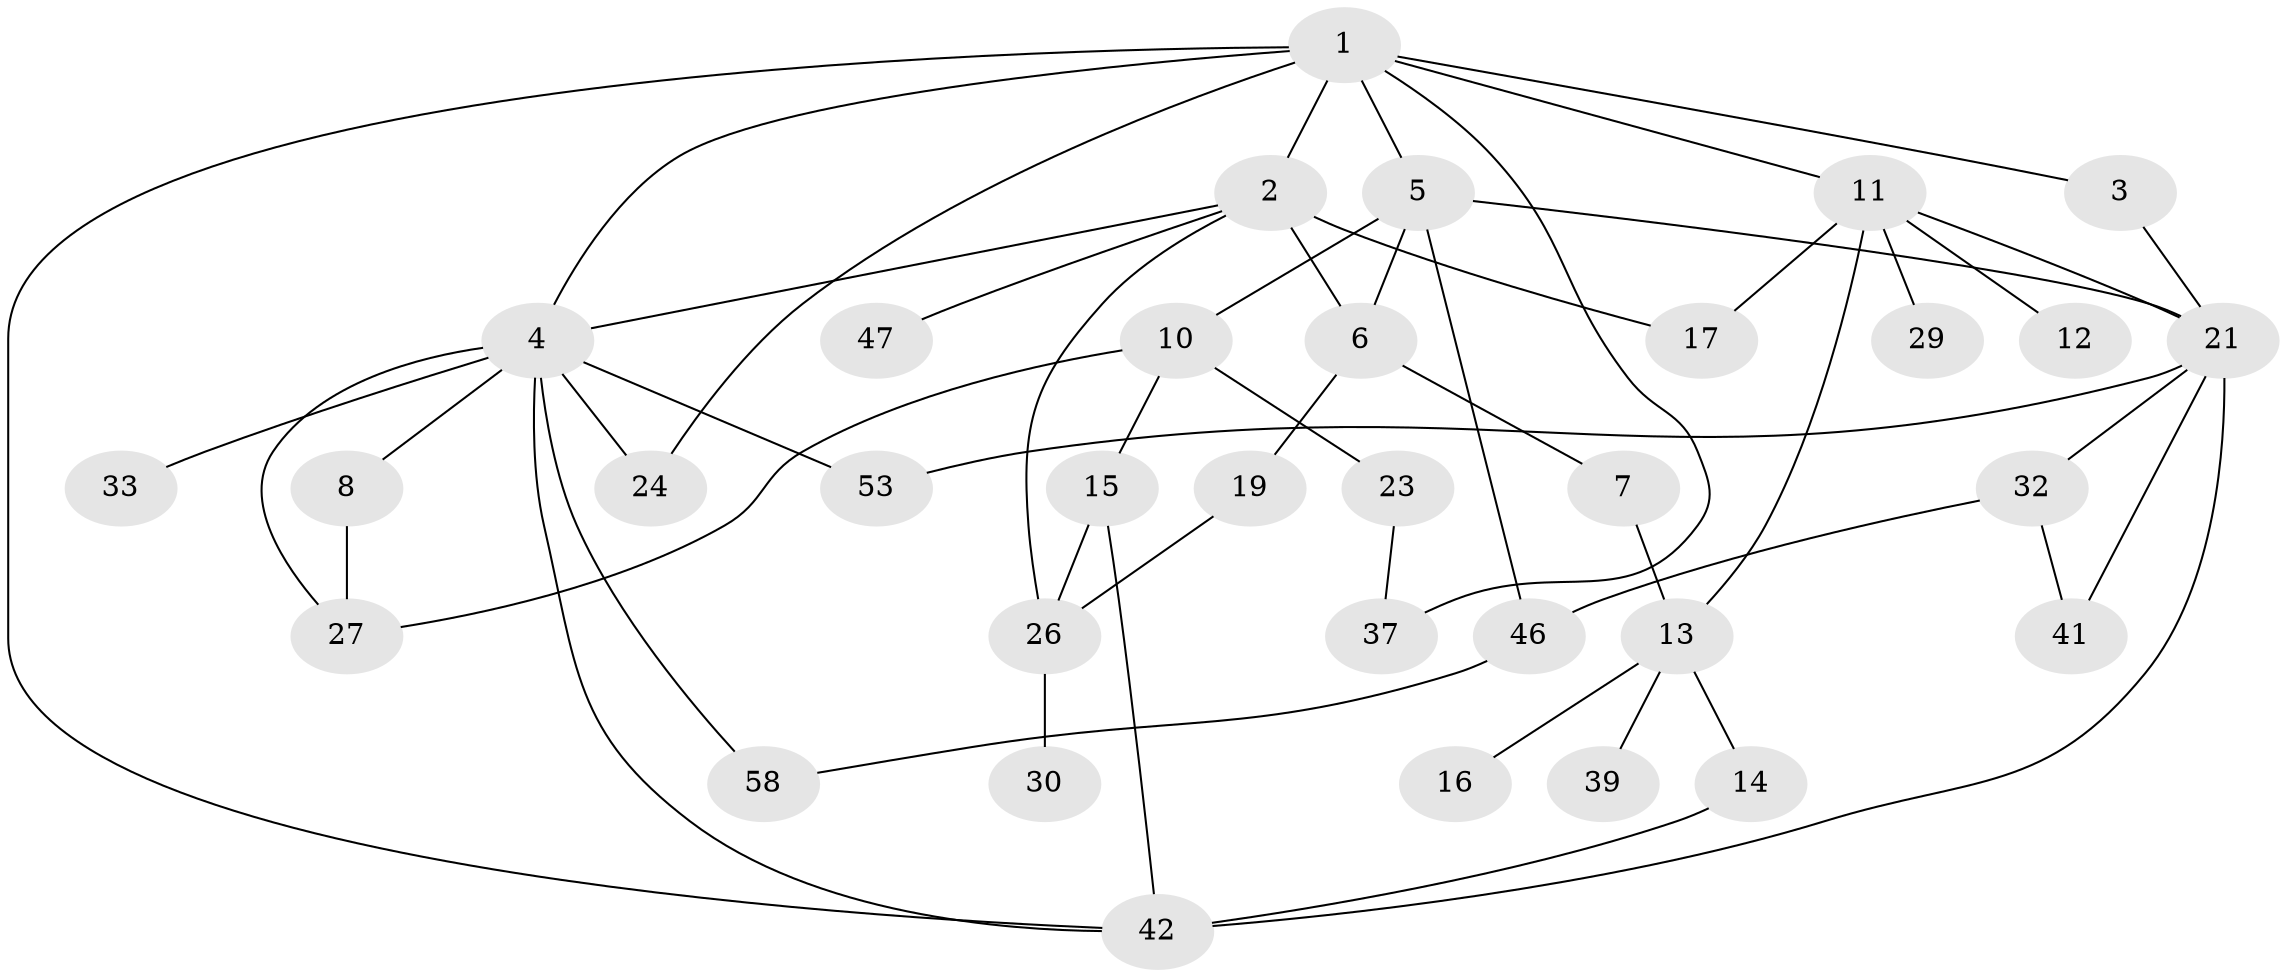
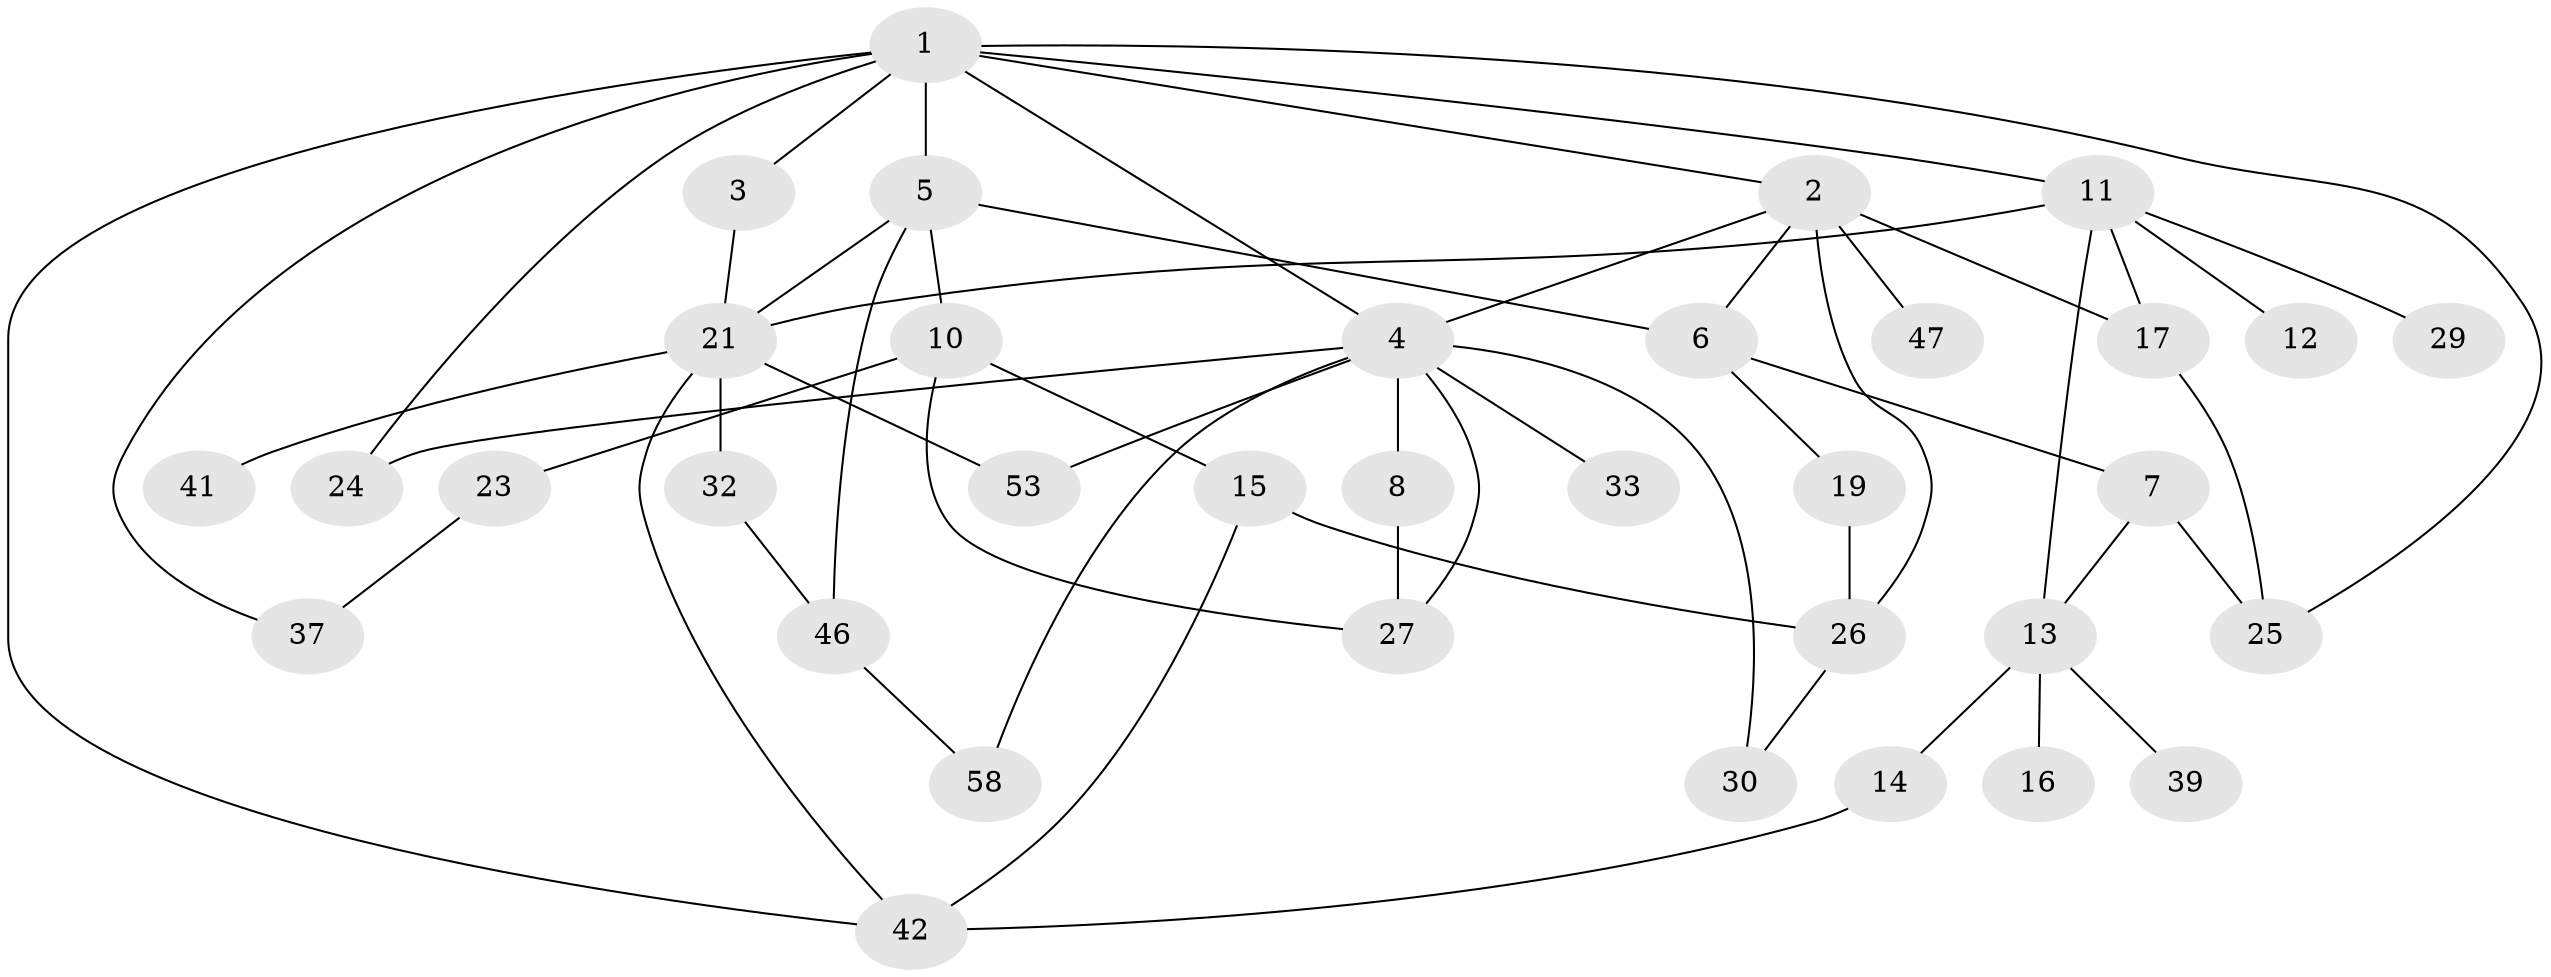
edge "32" -- "41": removed
node "25": added
edge "4" -- "42": now "4" -- "30"
